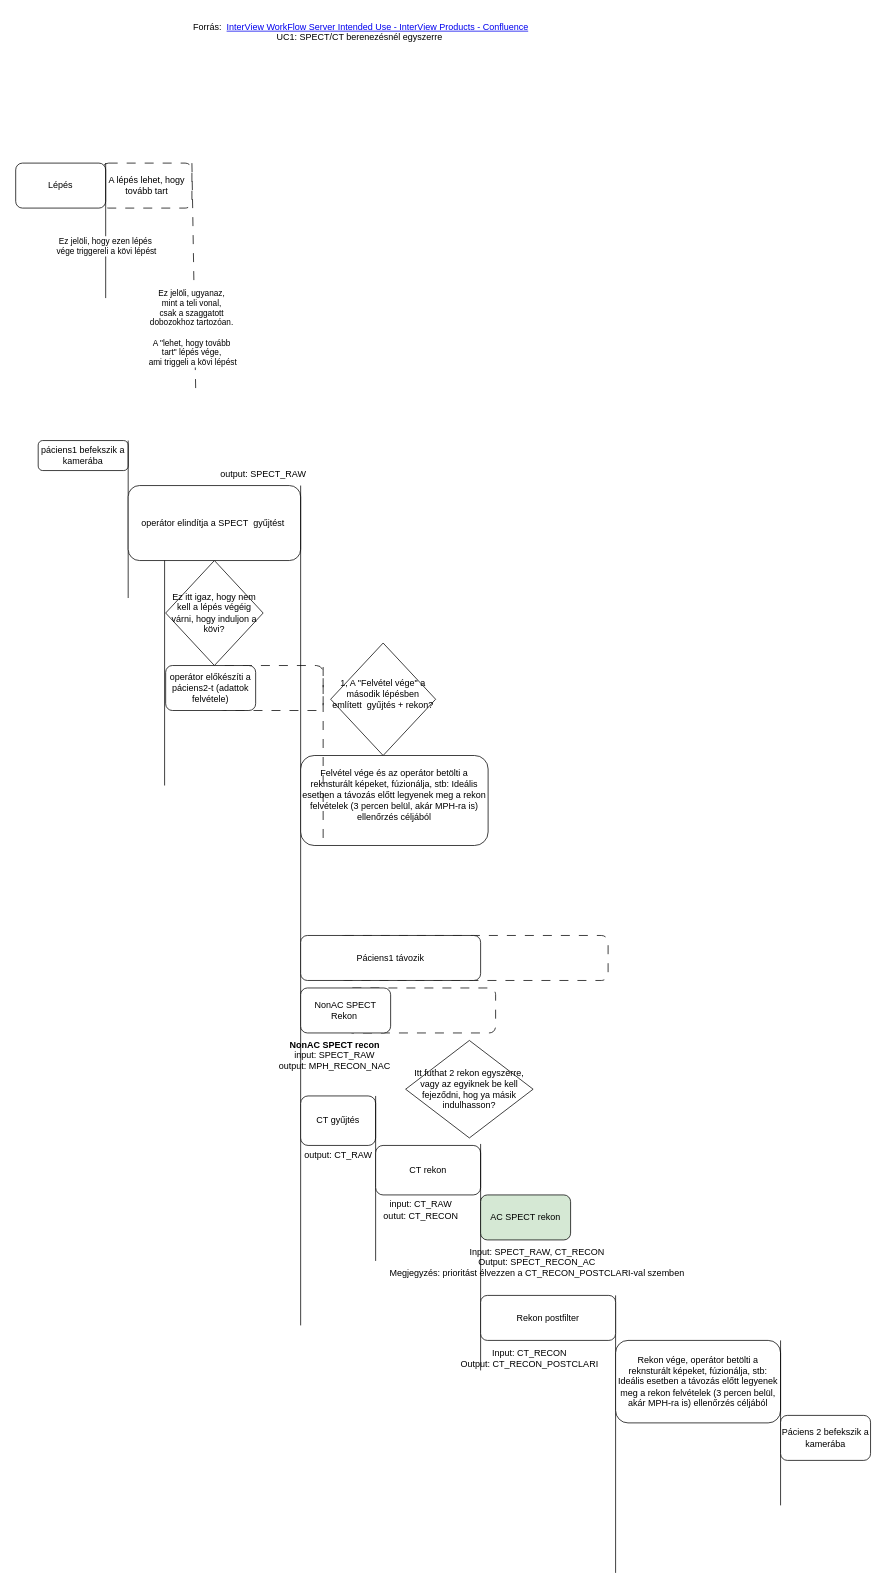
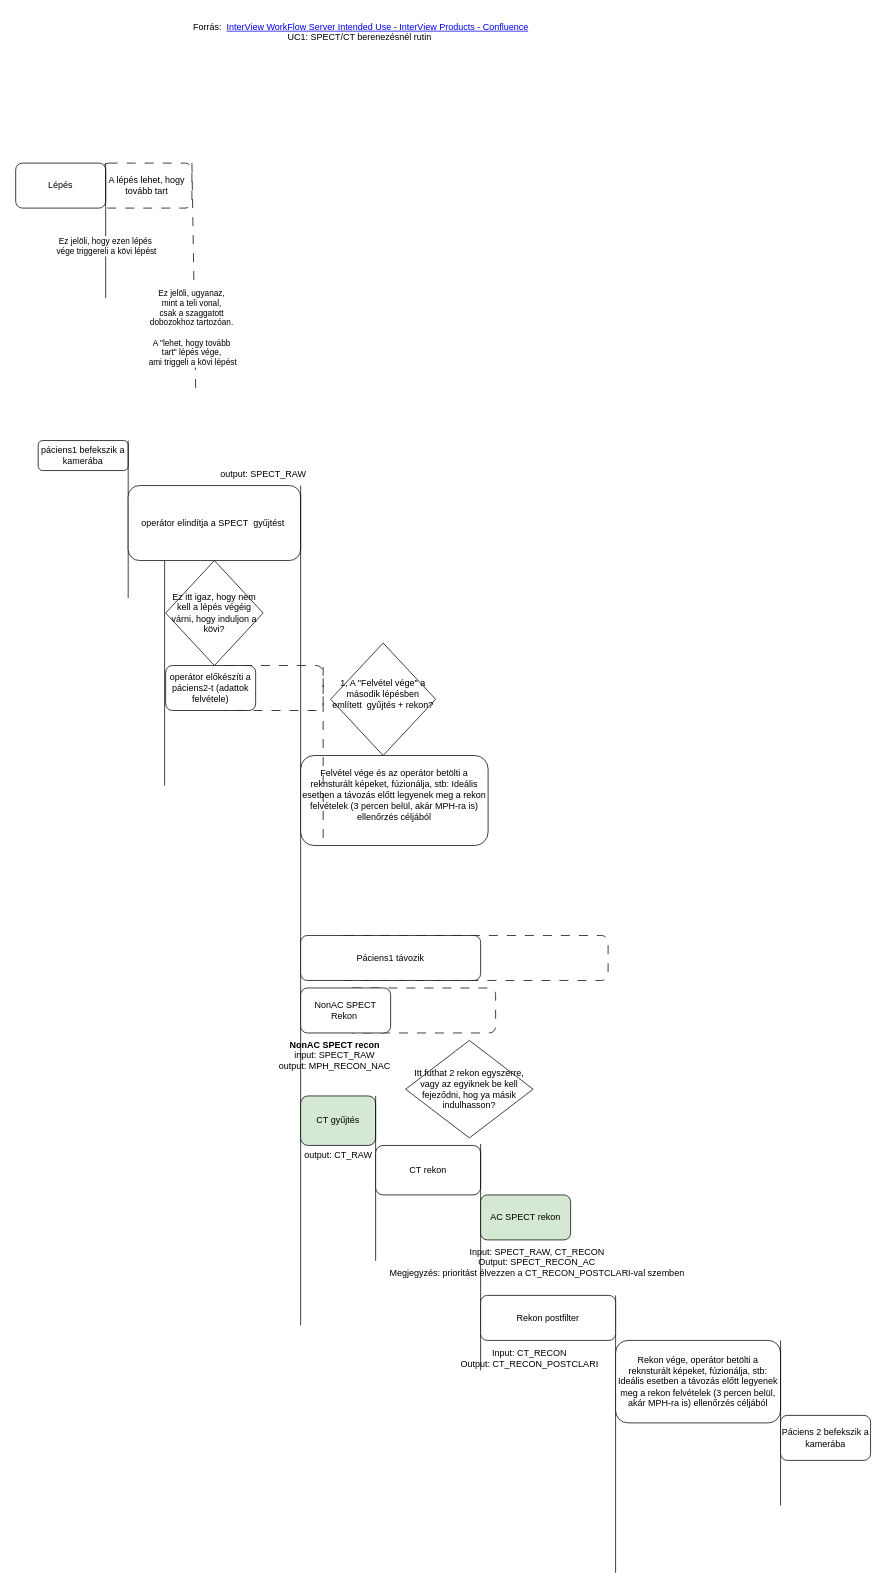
node "Forrás: InterView WorkFlow Server Intended Use - InterView Products - Confluence UC1: SPECT/CT berenezésnél egyszerre": label "Forrás: InterView WorkFlow Server Intended Use - InterView Products - Confluence UC1: SPECT/CT berenezésnél egyszerre" -> "Forrás: InterView WorkFlow Server Intended Use - InterView Products - Confluence UC1: SPECT/CT berenezésnél rutin"
node "CT gyűjtés": fillcolor #ffffff -> #d5e8d4
node "input: CT_RAW outut: CT_RECON": removed
